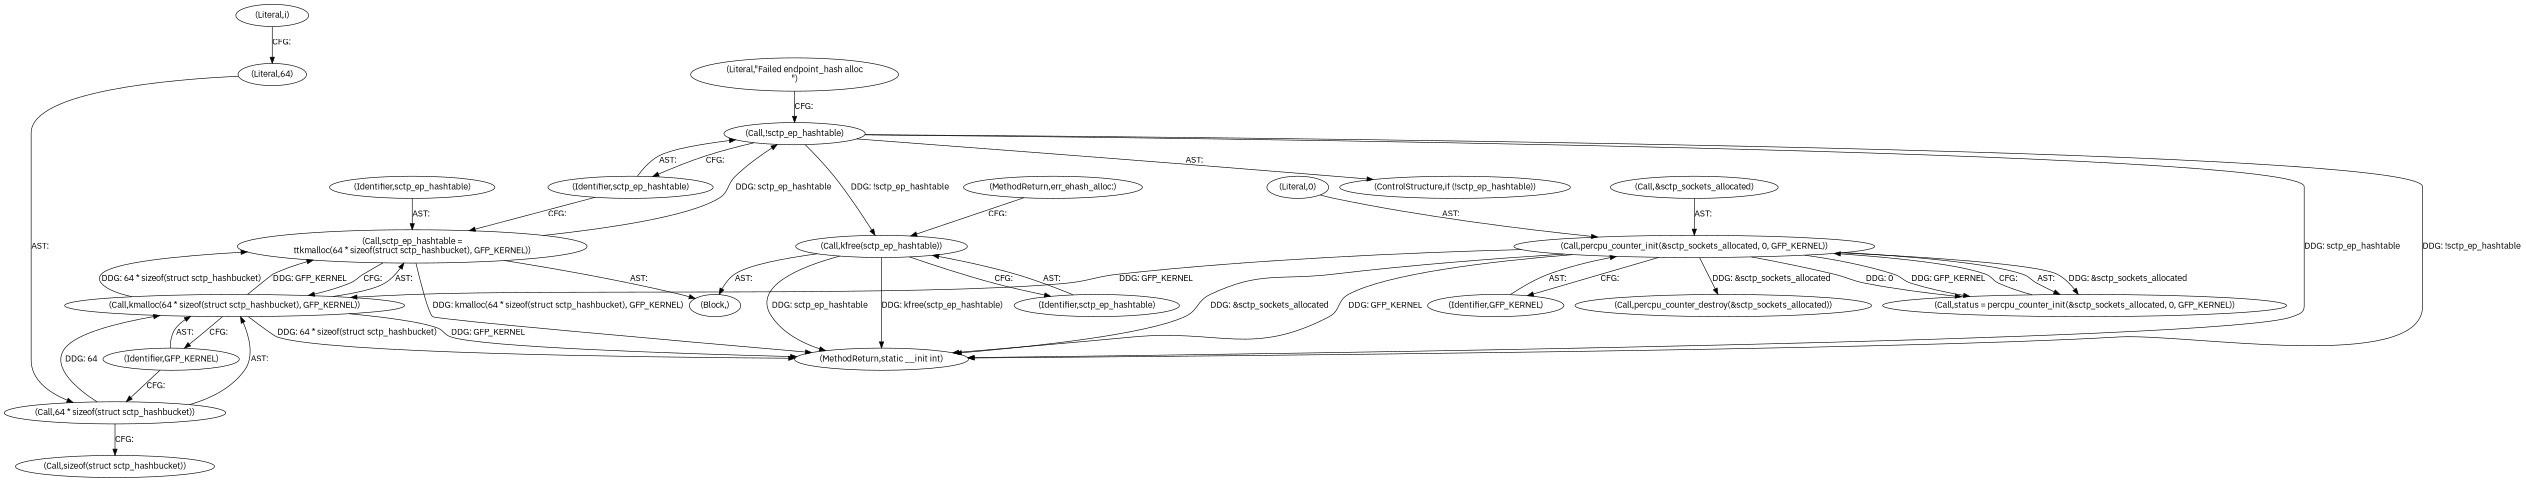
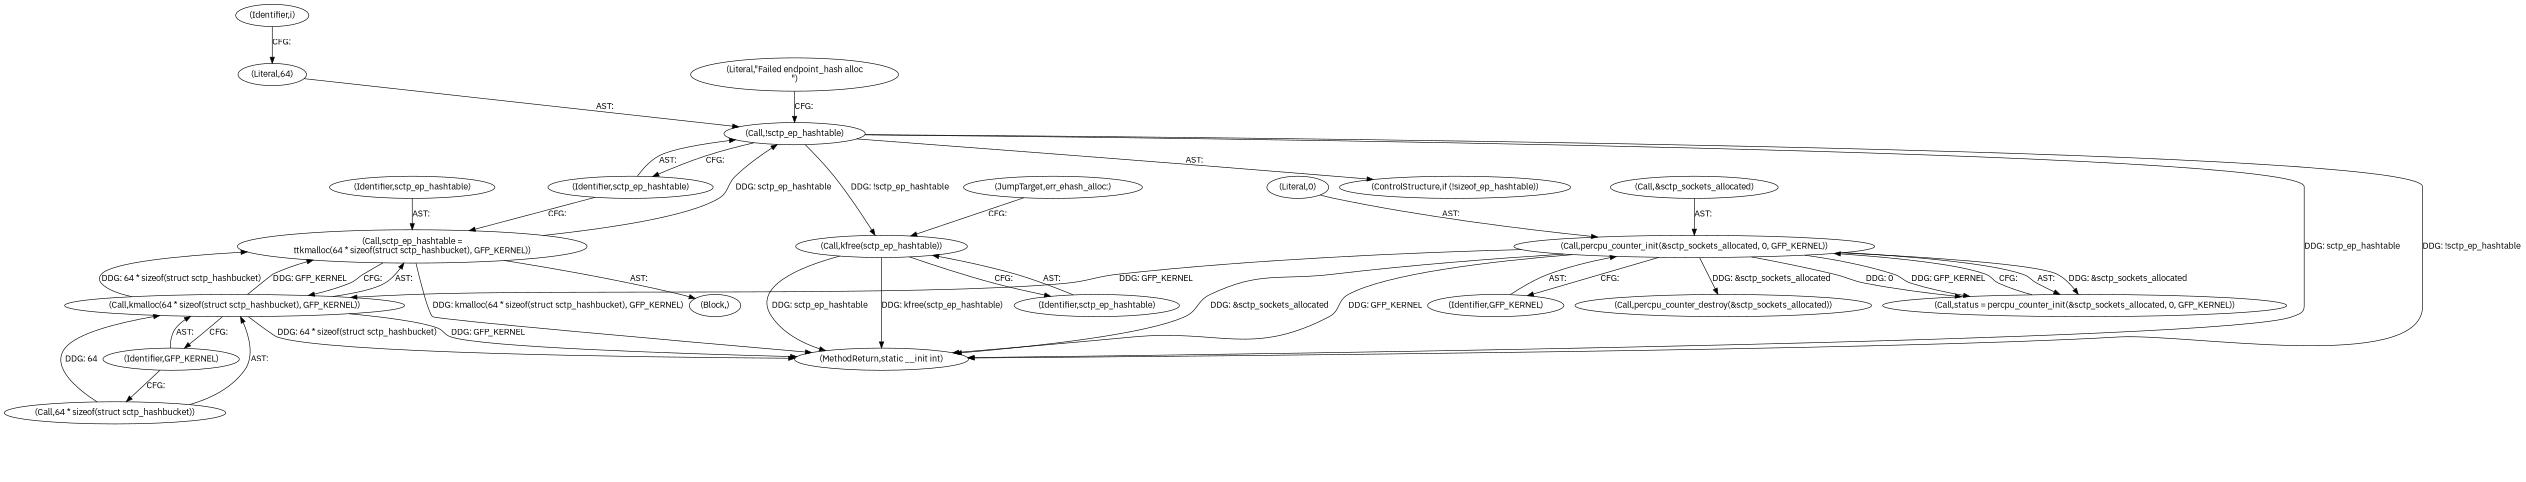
node "(Literal,i)": label "(Literal,i)" -> "(Identifier,i)"
edge "(Literal,64)" -> "(Call,64 * sizeof(struct sctp_hashbucket))": now "(Literal,64)" -> "(Call,!sctp_ep_hashtable)"
node "(MethodReturn,err_ehash_alloc:)": label "(MethodReturn,err_ehash_alloc:)" -> "(JumpTarget,err_ehash_alloc:)"
node "(ControlStructure,if (!sctp_ep_hashtable))": label "(ControlStructure,if (!sctp_ep_hashtable))" -> "(ControlStructure,if (!sizeof_ep_hashtable))"
edge "(Call,kfree(sctp_ep_hashtable))" -> "(Block,)": removed, label "AST:"
node "(Call,sizeof(struct sctp_hashbucket))": removed
